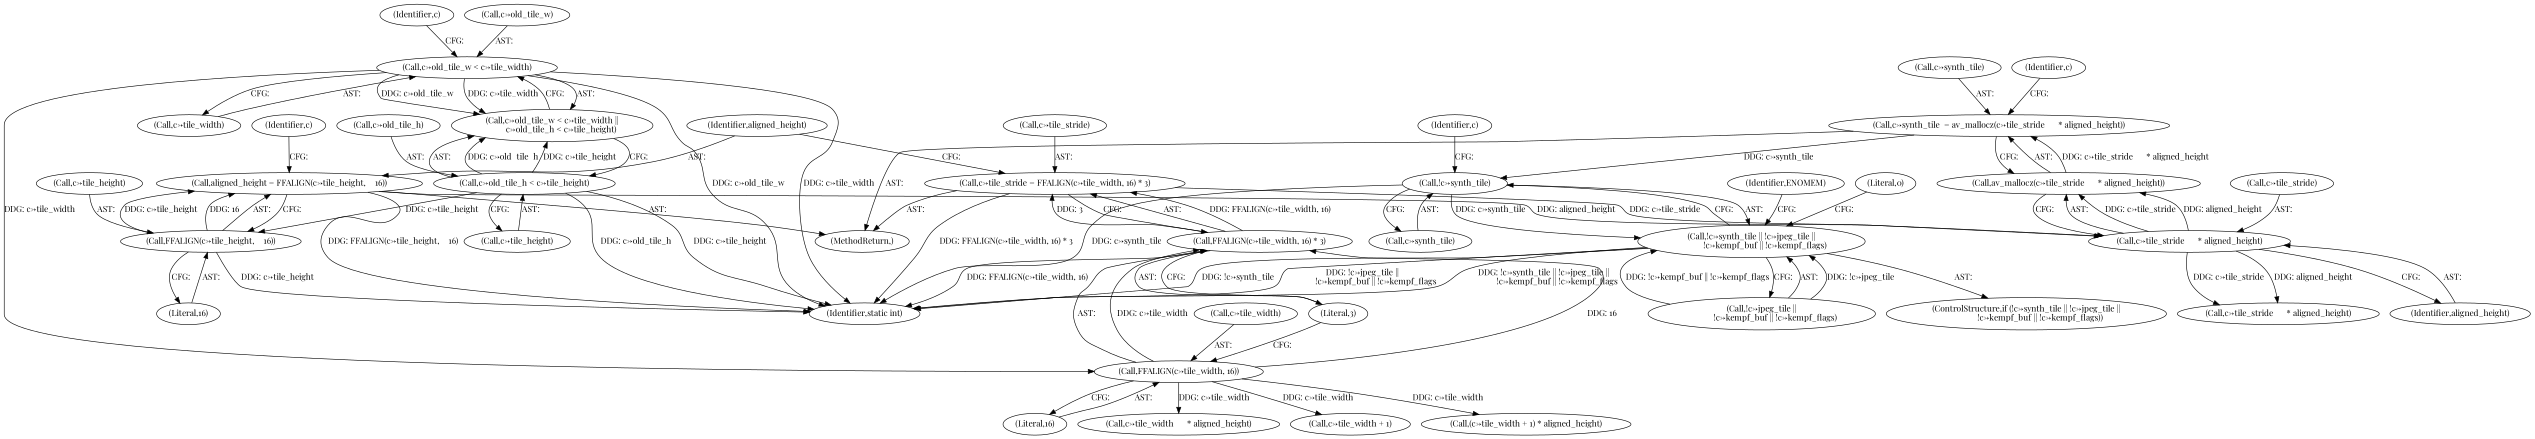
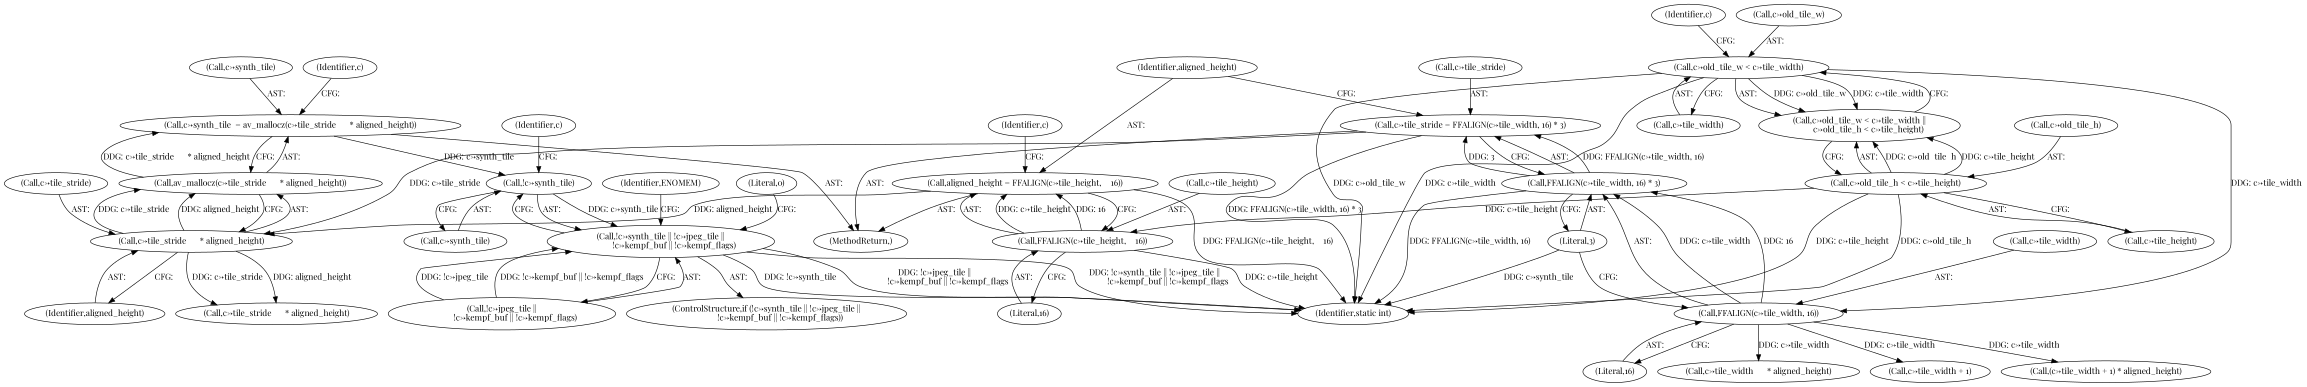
edge "(Call,!c->synth_tile)" -> "(Identifier,static int)": now "(Literal,3)" -> "(Identifier,static int)"
